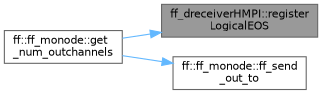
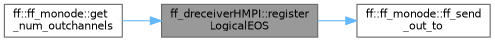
edge "ff::ff_monode::get _num_outchannels" -> "ff::ff_monode::ff_send _out_to": now "ff_dreceiverHMPI::register LogicalEOS" -> "ff::ff_monode::ff_send _out_to"
